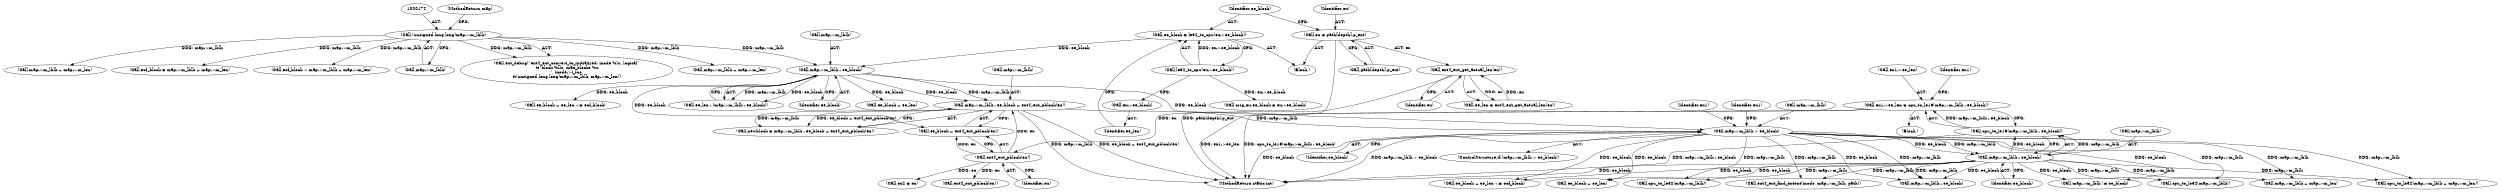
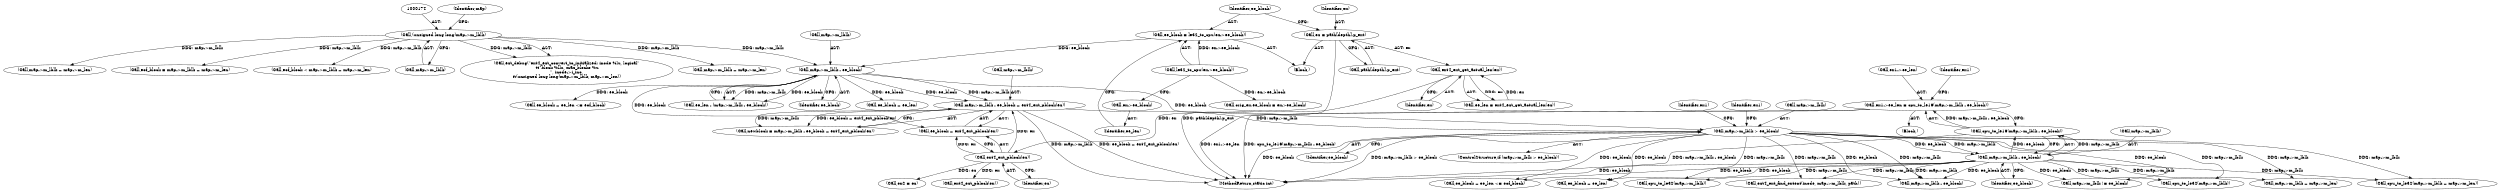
node "(MethodReturn,map)": label "(MethodReturn,map)" -> "(Identifier,map)"
edge "(Call,ee_block = le32_to_cpu(ex->ee_block))" -> "(Call,le32_to_cpu(ex->ee_block))": removed, label "CFG:"
edge "(Call,map->m_lblk - ee_block + ext4_ext_pblock(ex))" -> "(Call,ee_block + ext4_ext_pblock(ex))": label "CFG: " -> "AST: "
